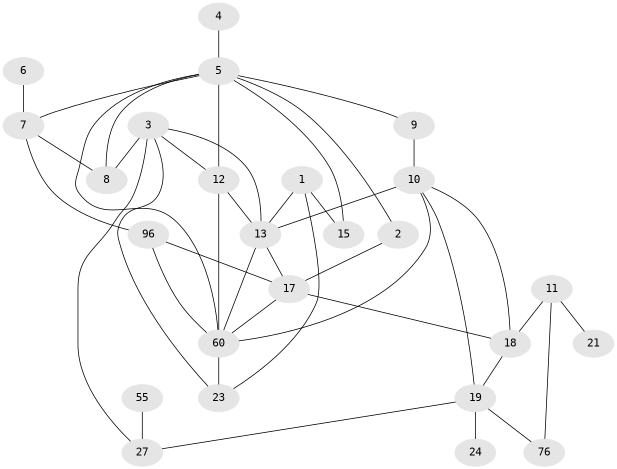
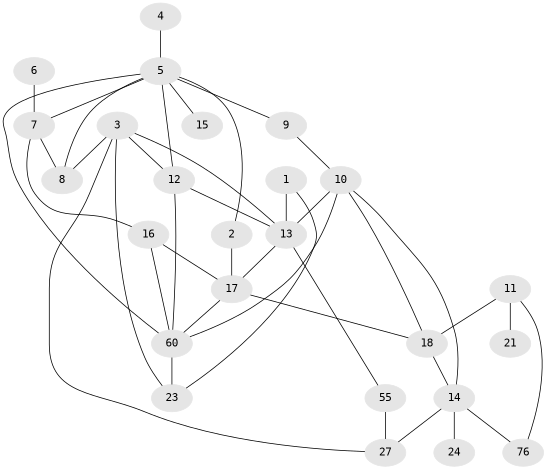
edge "1" -- "15": removed
node "96": label "96" -> "16"
edge "13" -- "60": now "13" -- "55"
node "19": label "19" -> "14"
